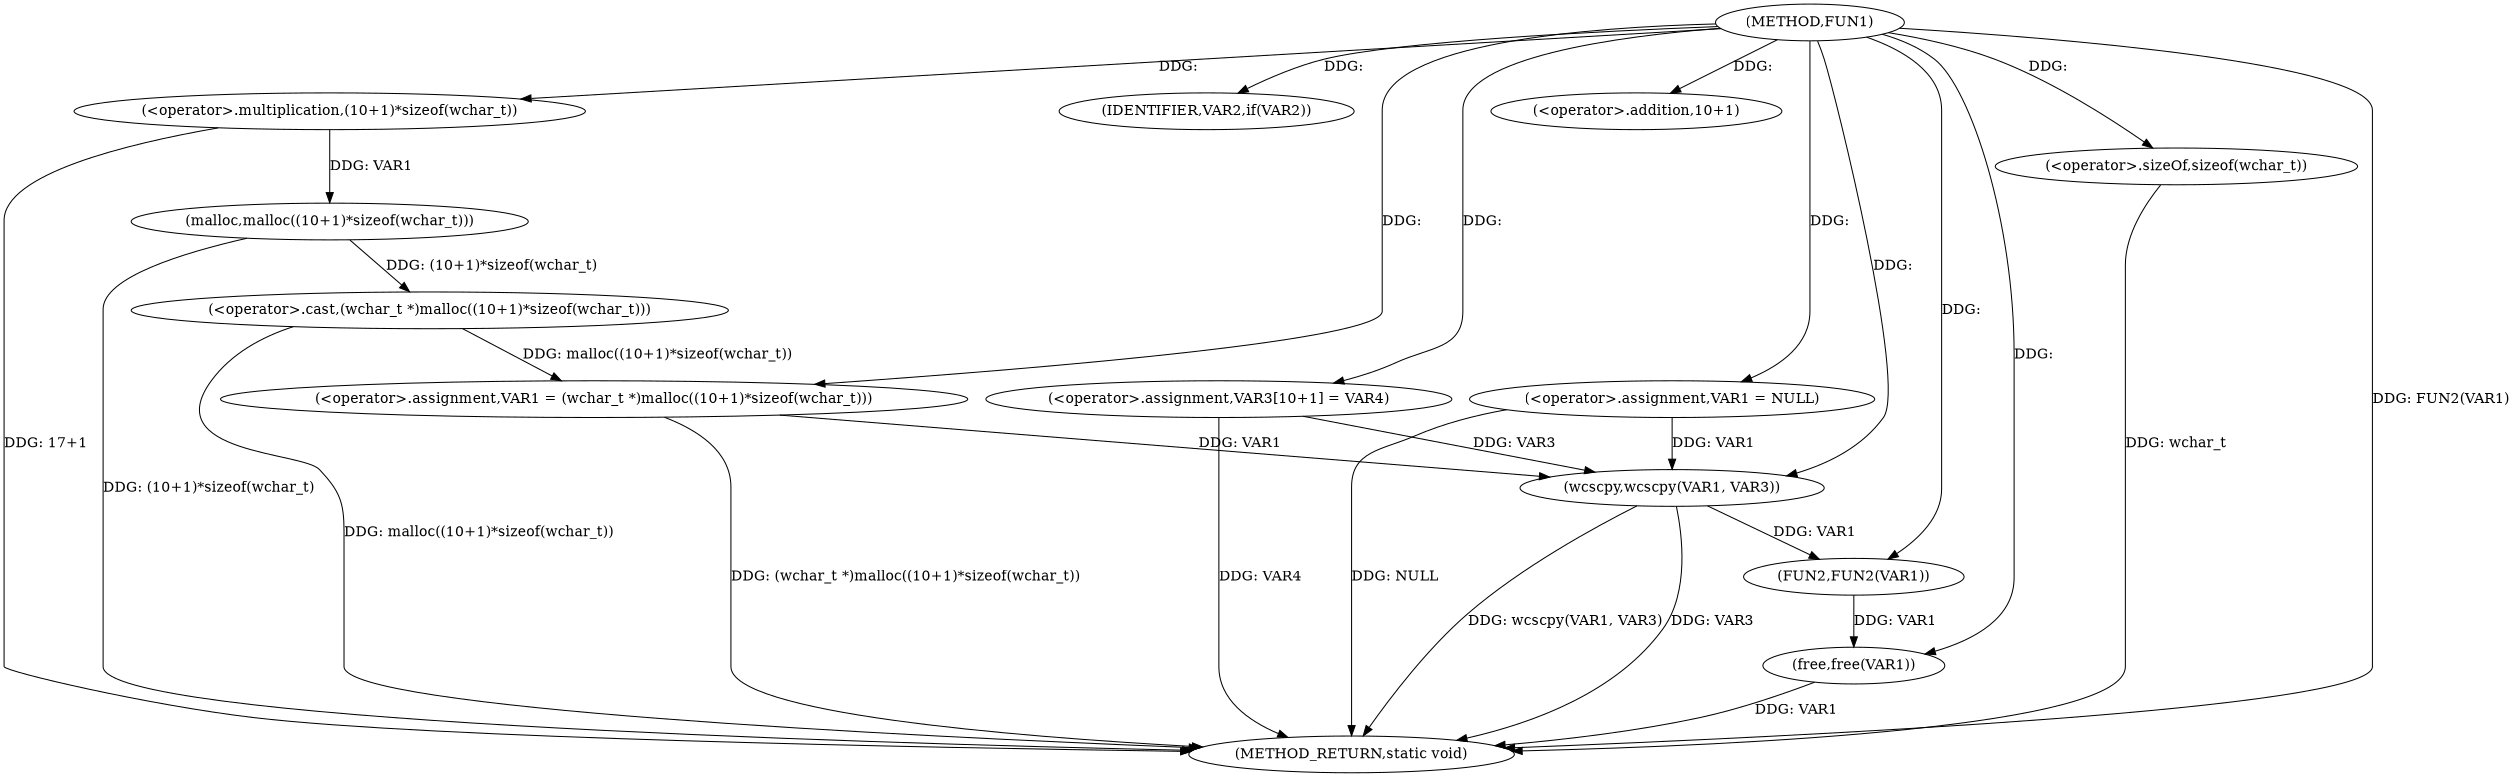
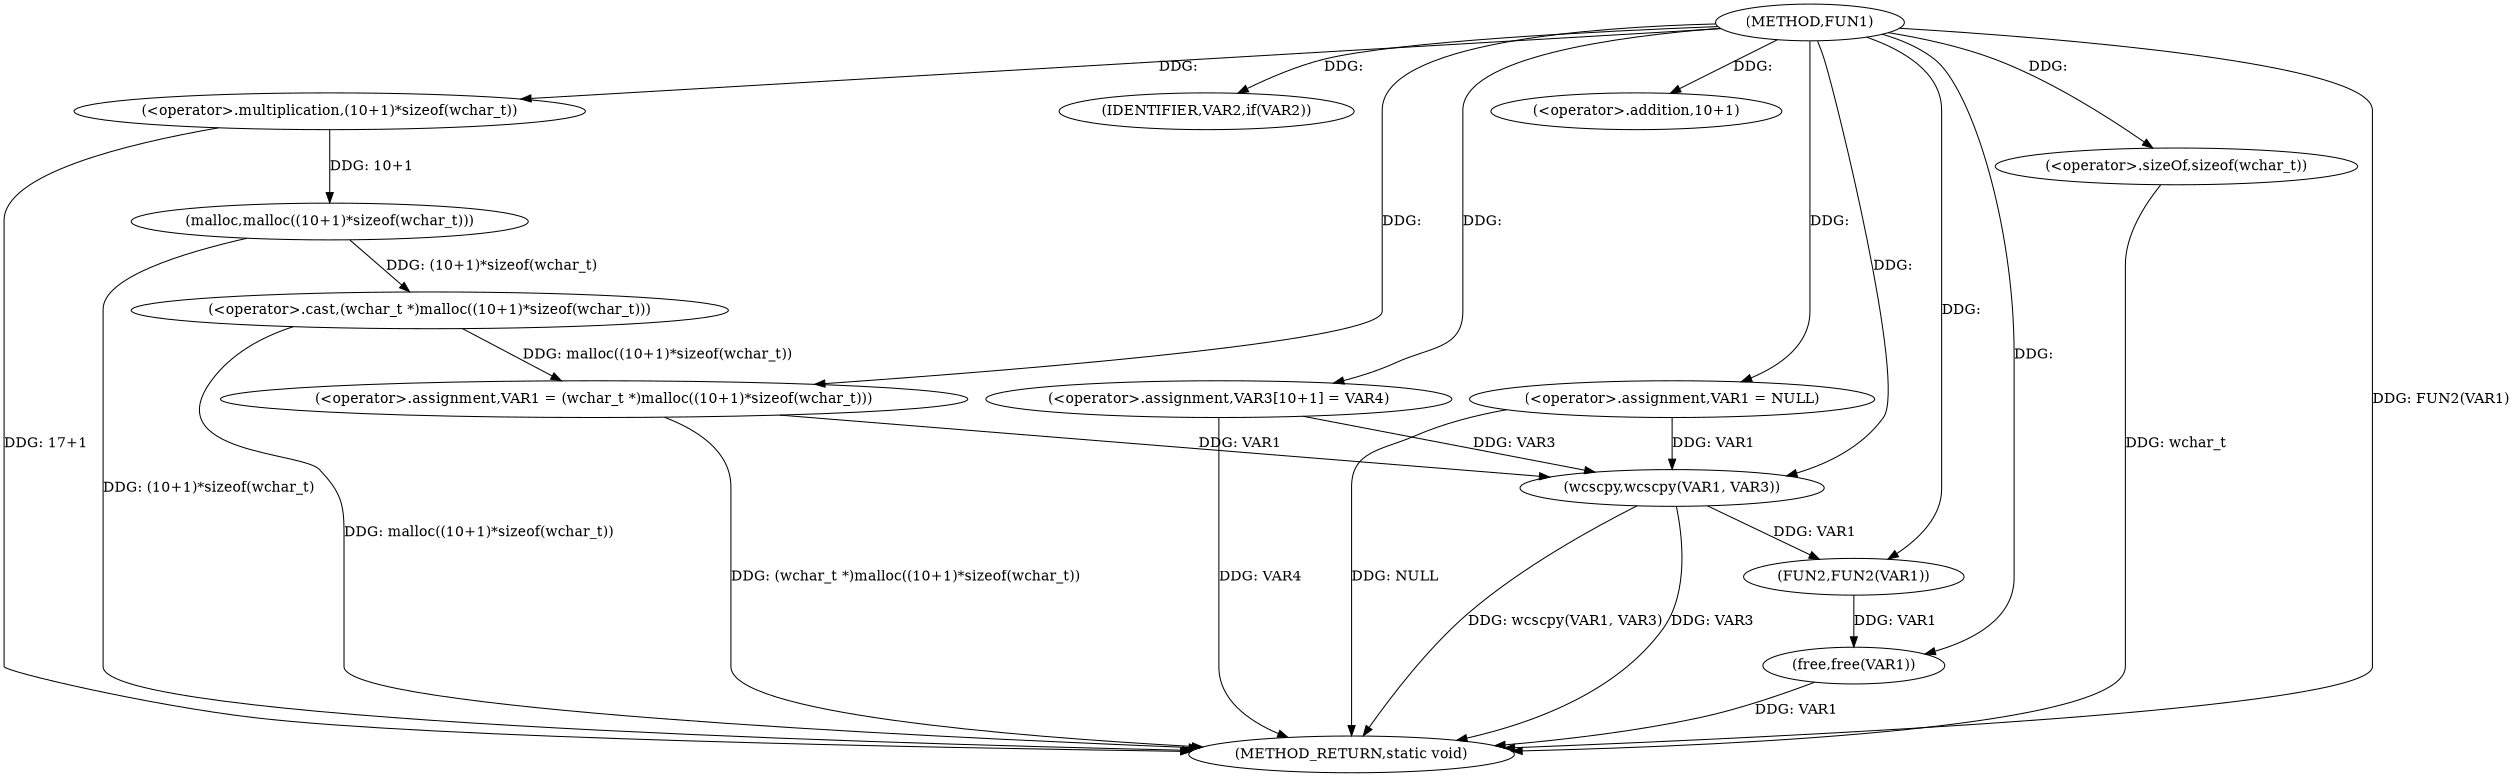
edge "(<operator>.multiplication,(10+1)*sizeof(wchar_t))" -> "(malloc,malloc((10+1)*sizeof(wchar_t)))": label "DDG: VAR1" -> "DDG: 10+1"
